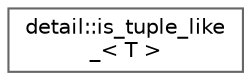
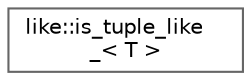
node "detail::is_tuple_like _< T >": label "detail::is_tuple_like _< T >" -> "like::is_tuple_like _< T >"
